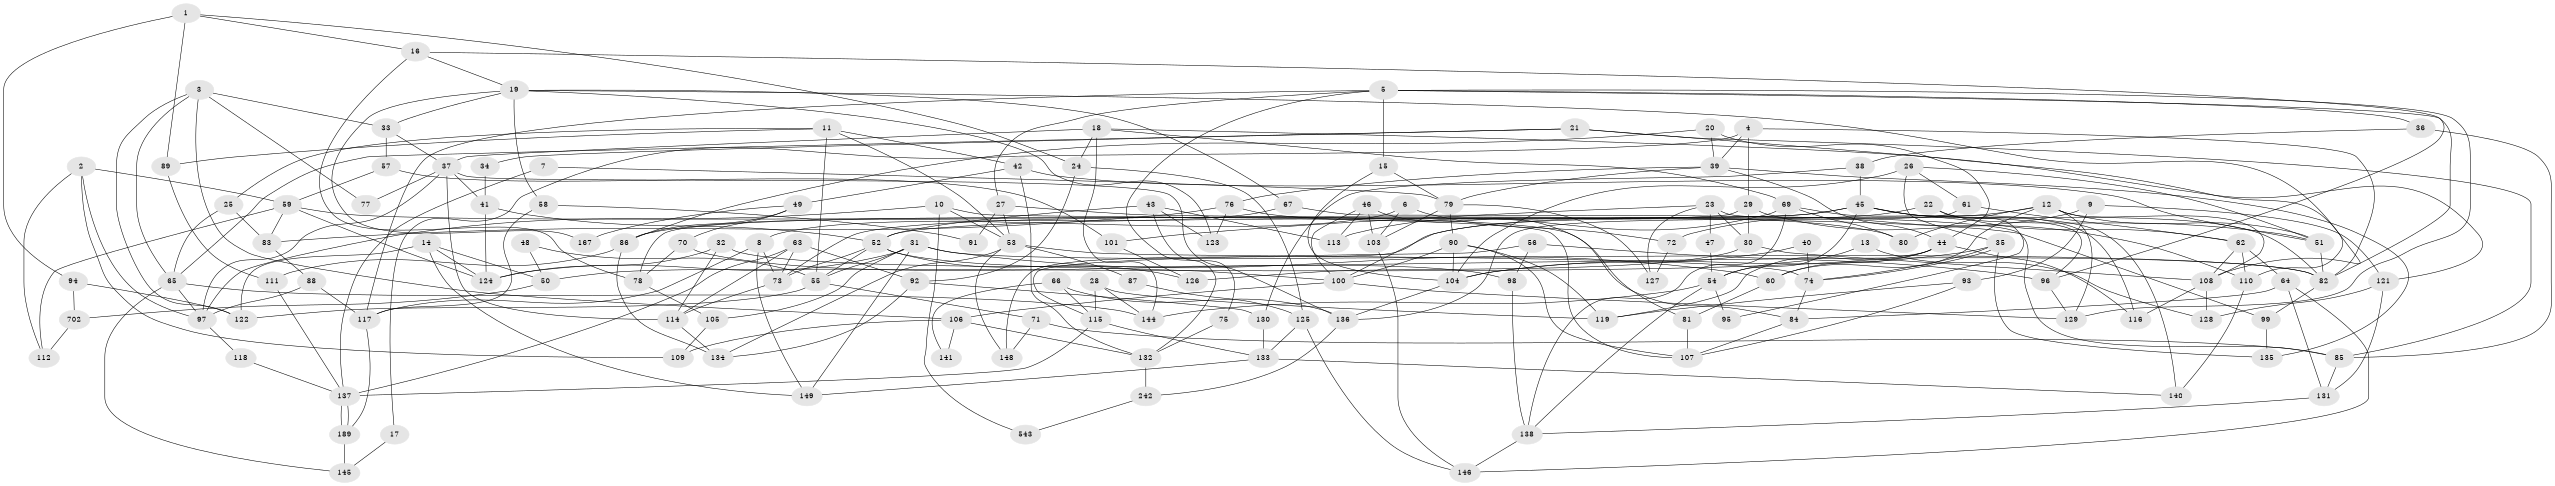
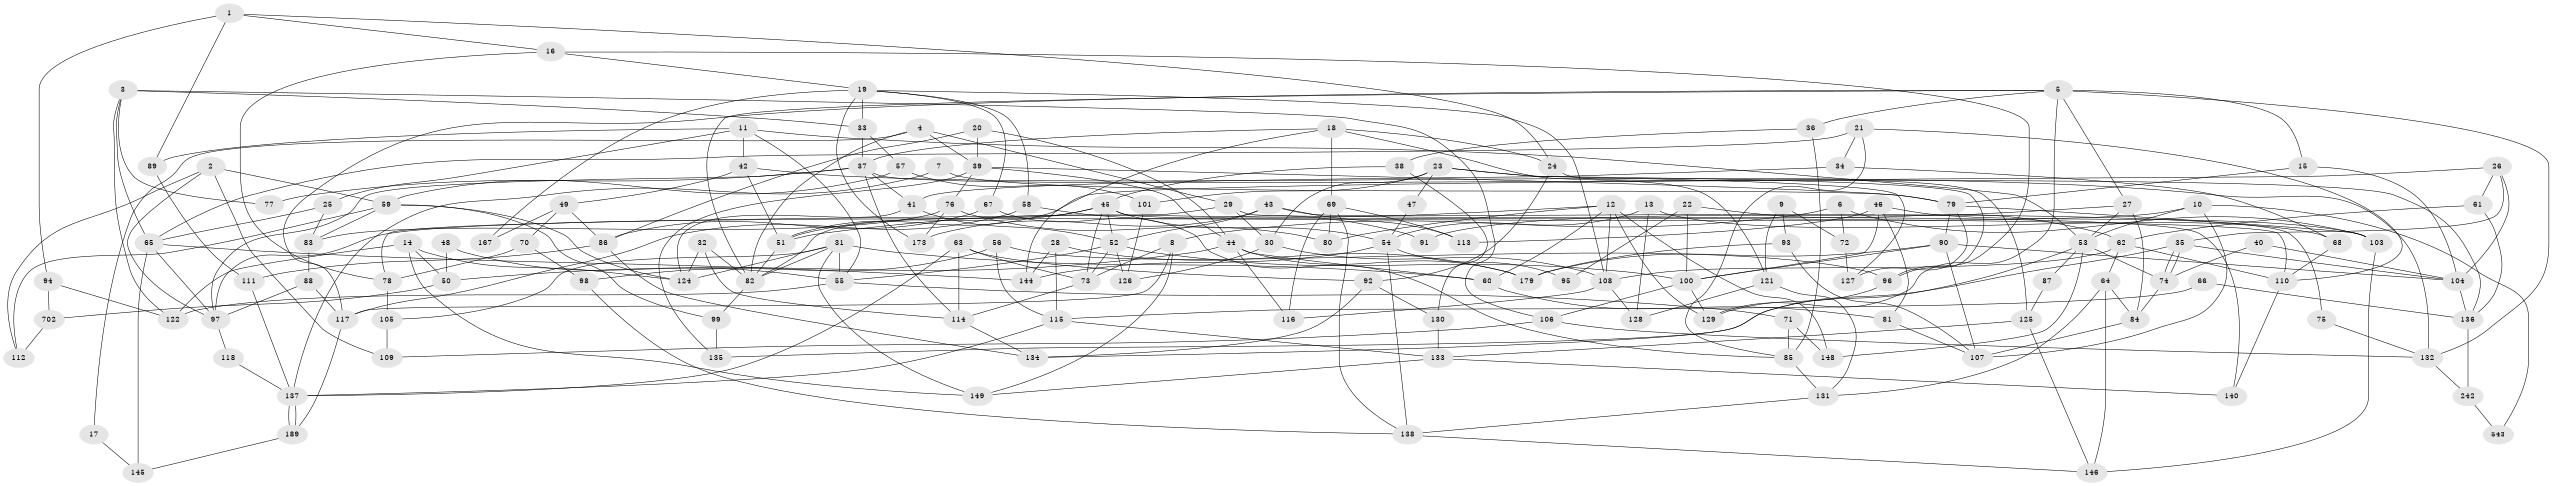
node "123": label "123" -> "173"
node "68": added
node "119": label "119" -> "179"
node "141": removed
